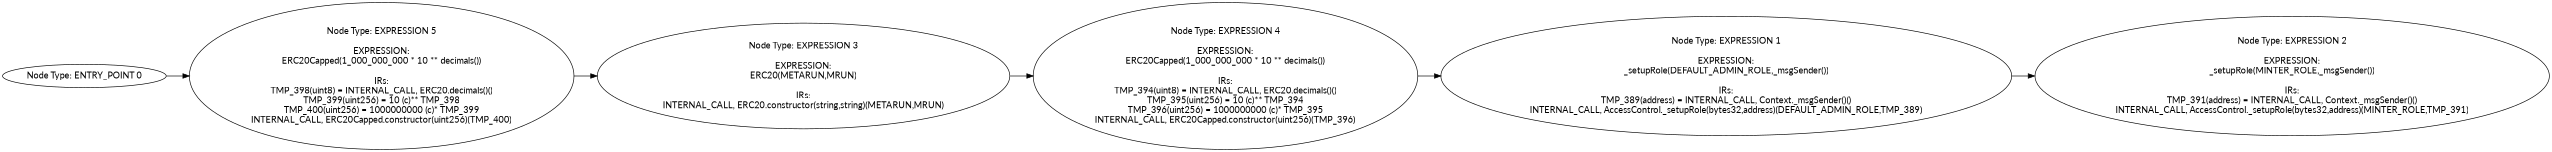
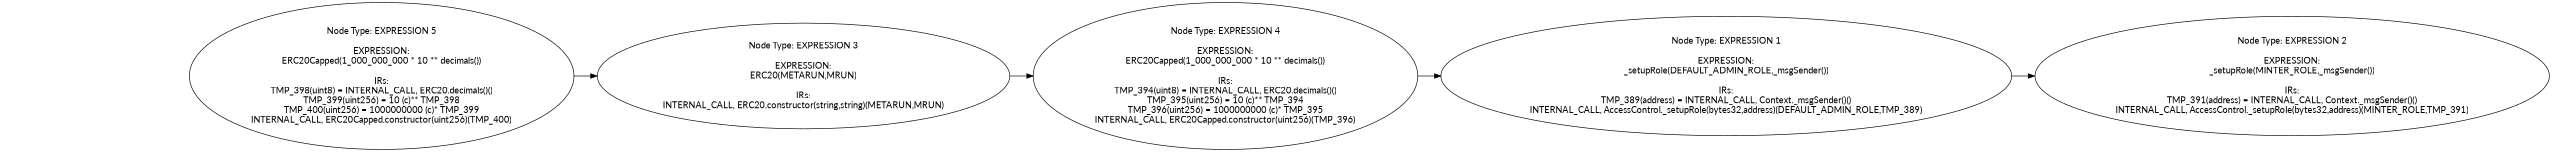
node "Node Type: ENTRY_POINT 0": removed
